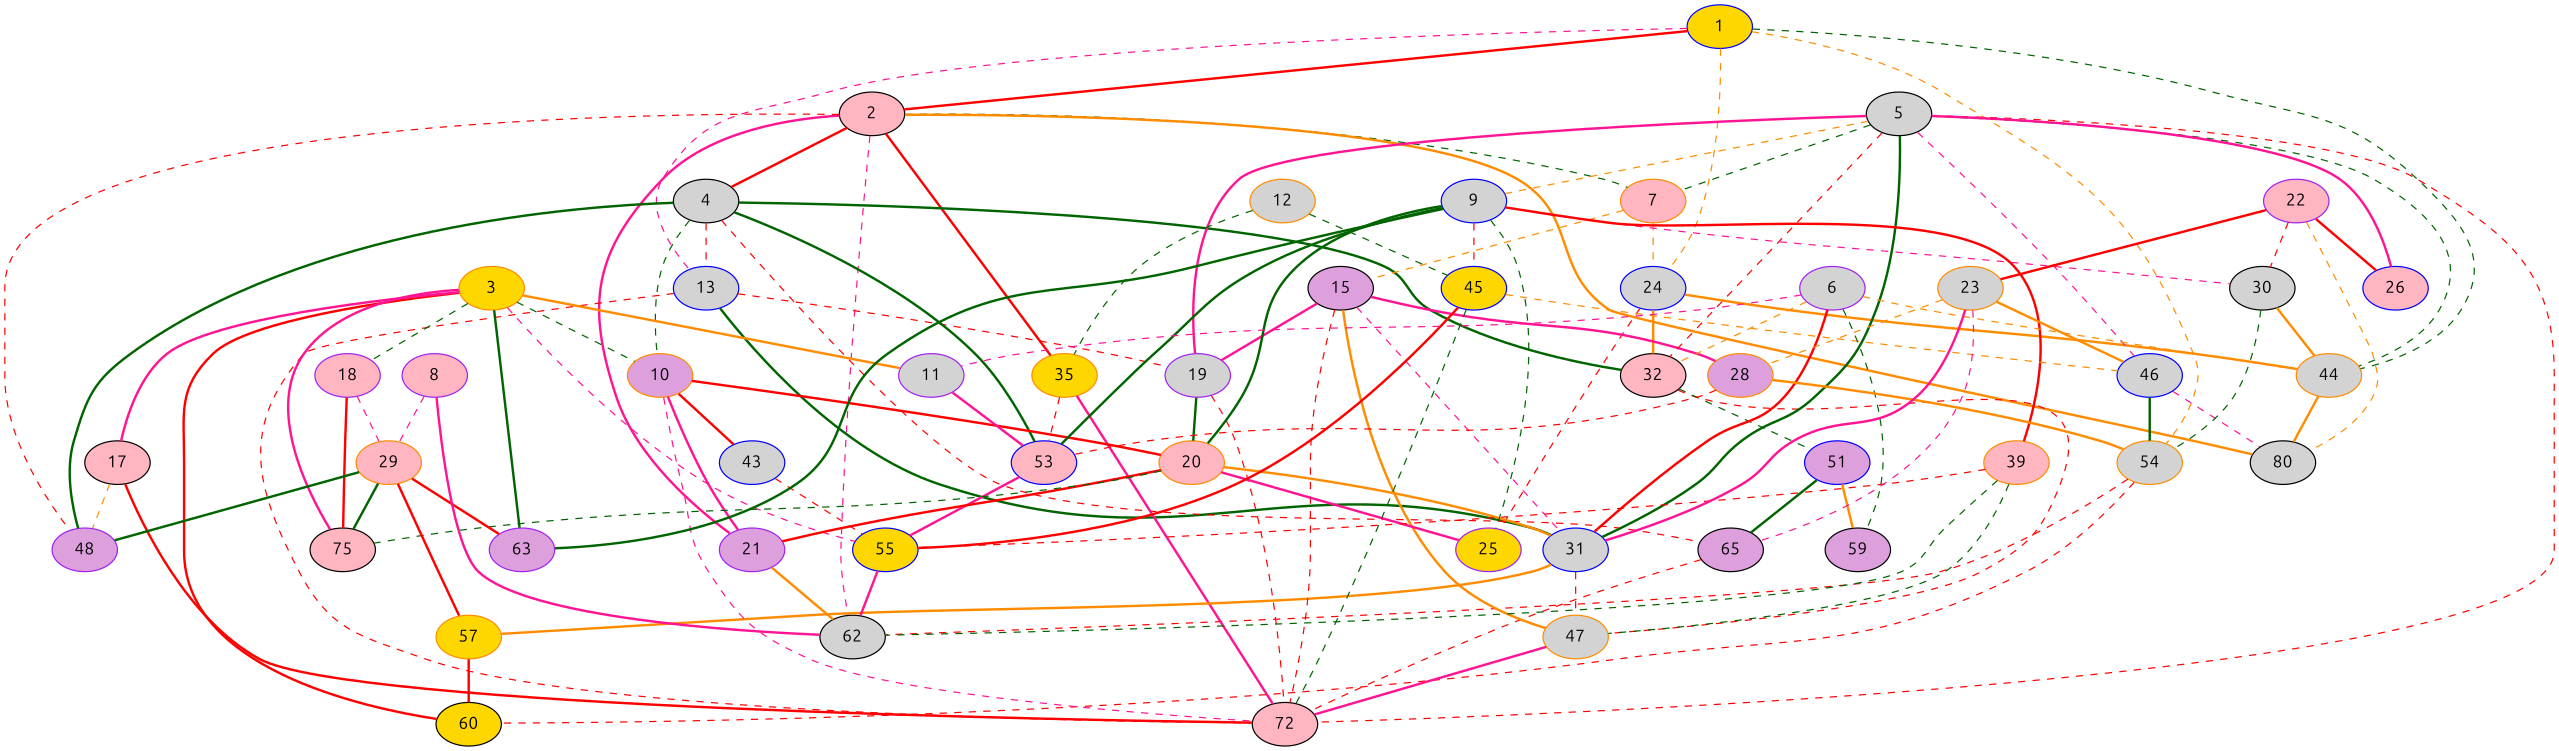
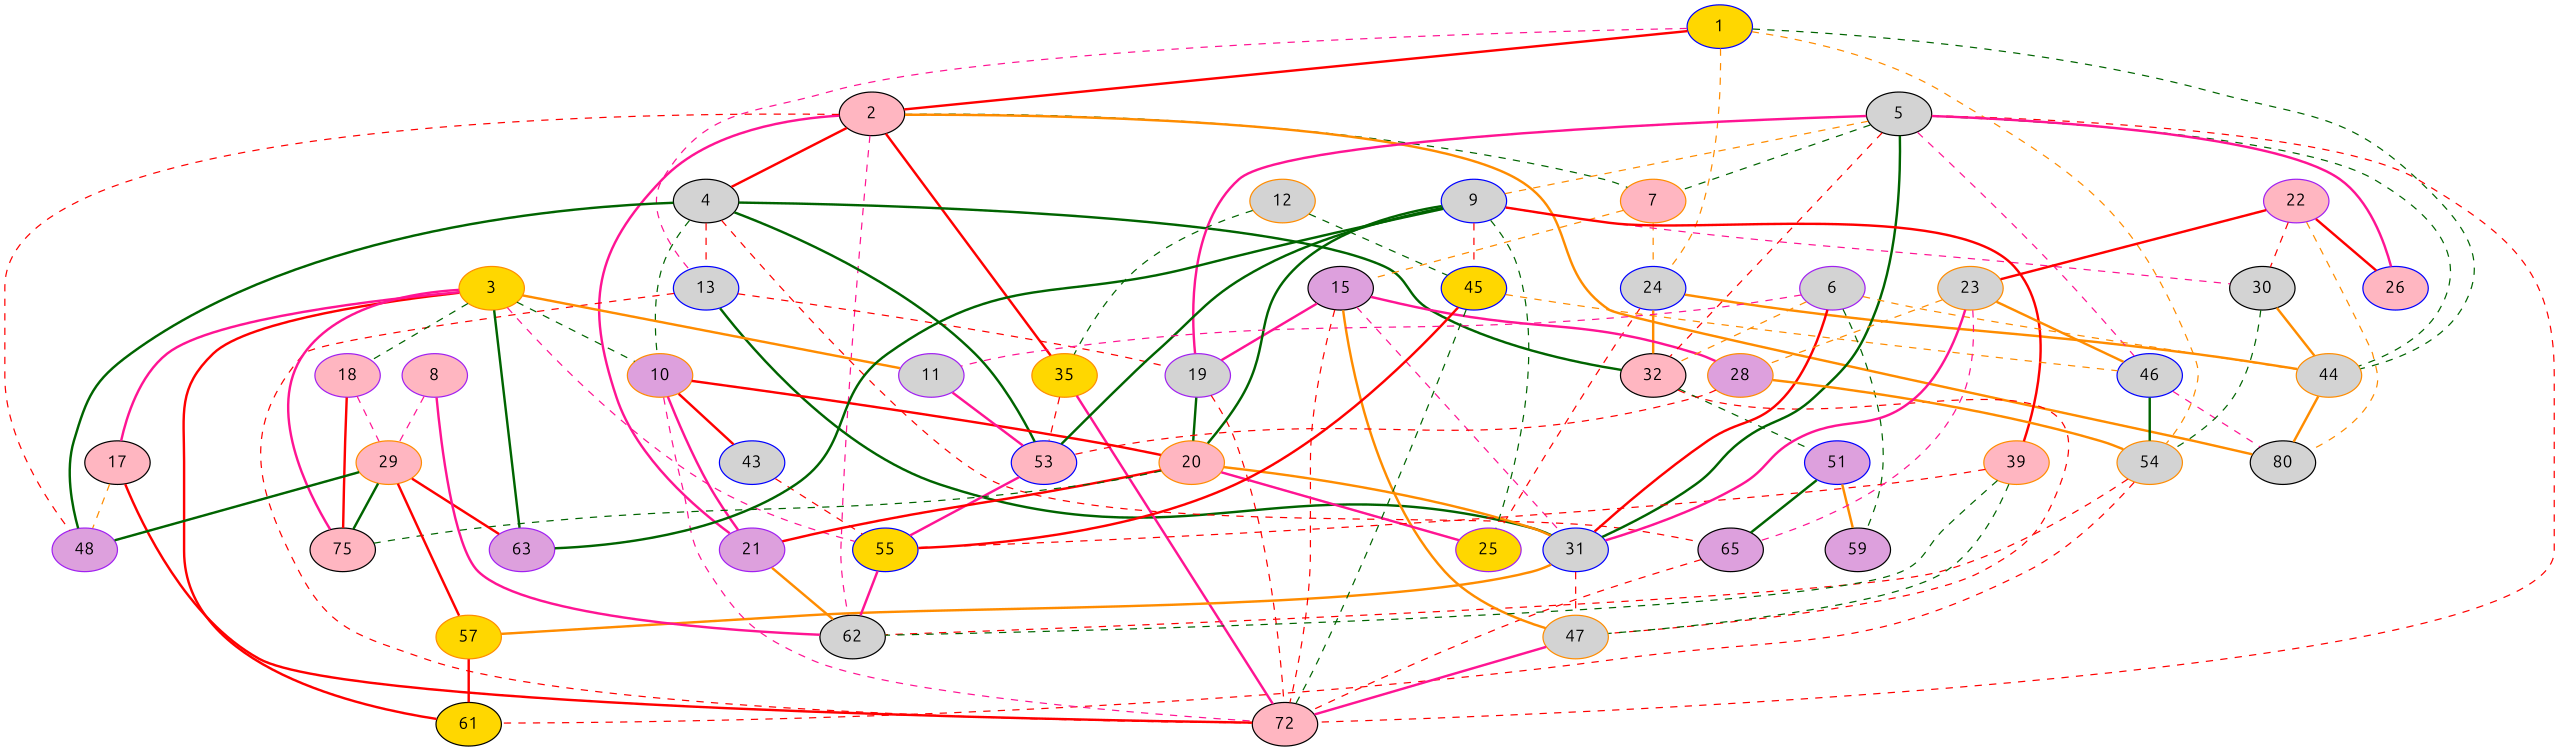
node "60": label "60" -> "61"
